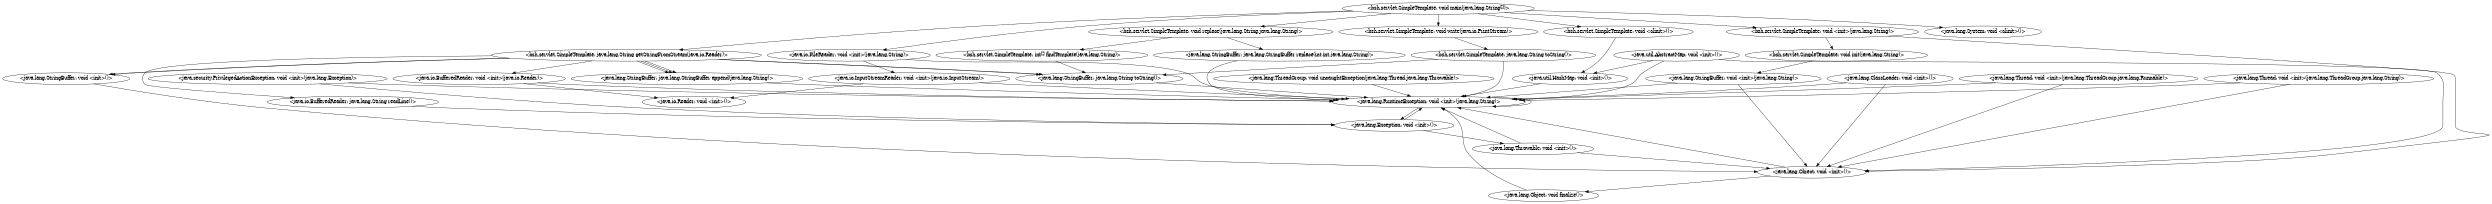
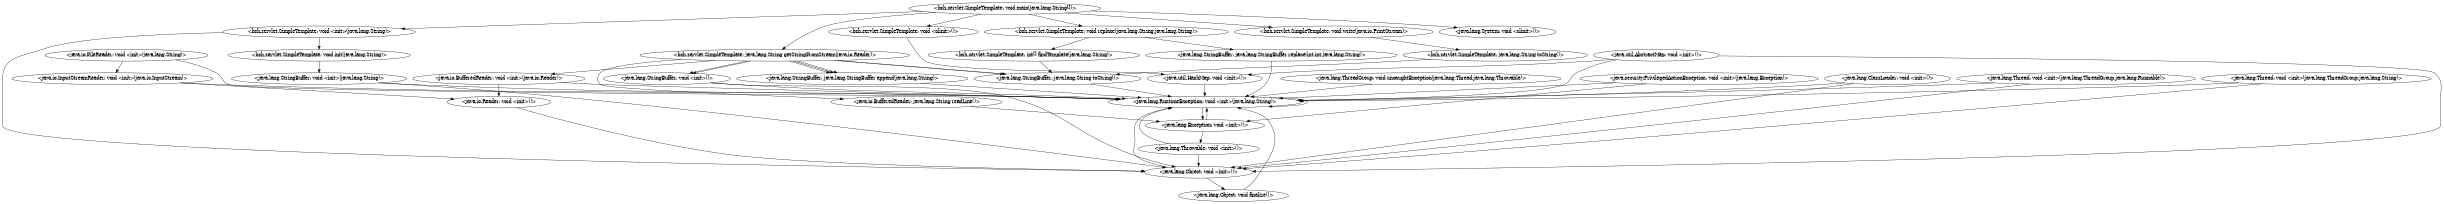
edge "<bsh.servlet.SimpleTemplate: void main(java.lang.String[])>" -> "<java.io.FileReader: void <init>(java.lang.String)>": removed
edge "<bsh.servlet.SimpleTemplate: java.lang.String toString()>" -> "<java.lang.RuntimeException: void <init>(java.lang.String)>": now "<java.lang.StringBuffer: void <init>()>" -> "<java.lang.RuntimeException: void <init>(java.lang.String)>"
edge "<java.io.Reader: void <init>()>" -> "<java.lang.Object: void <init>()>": added
